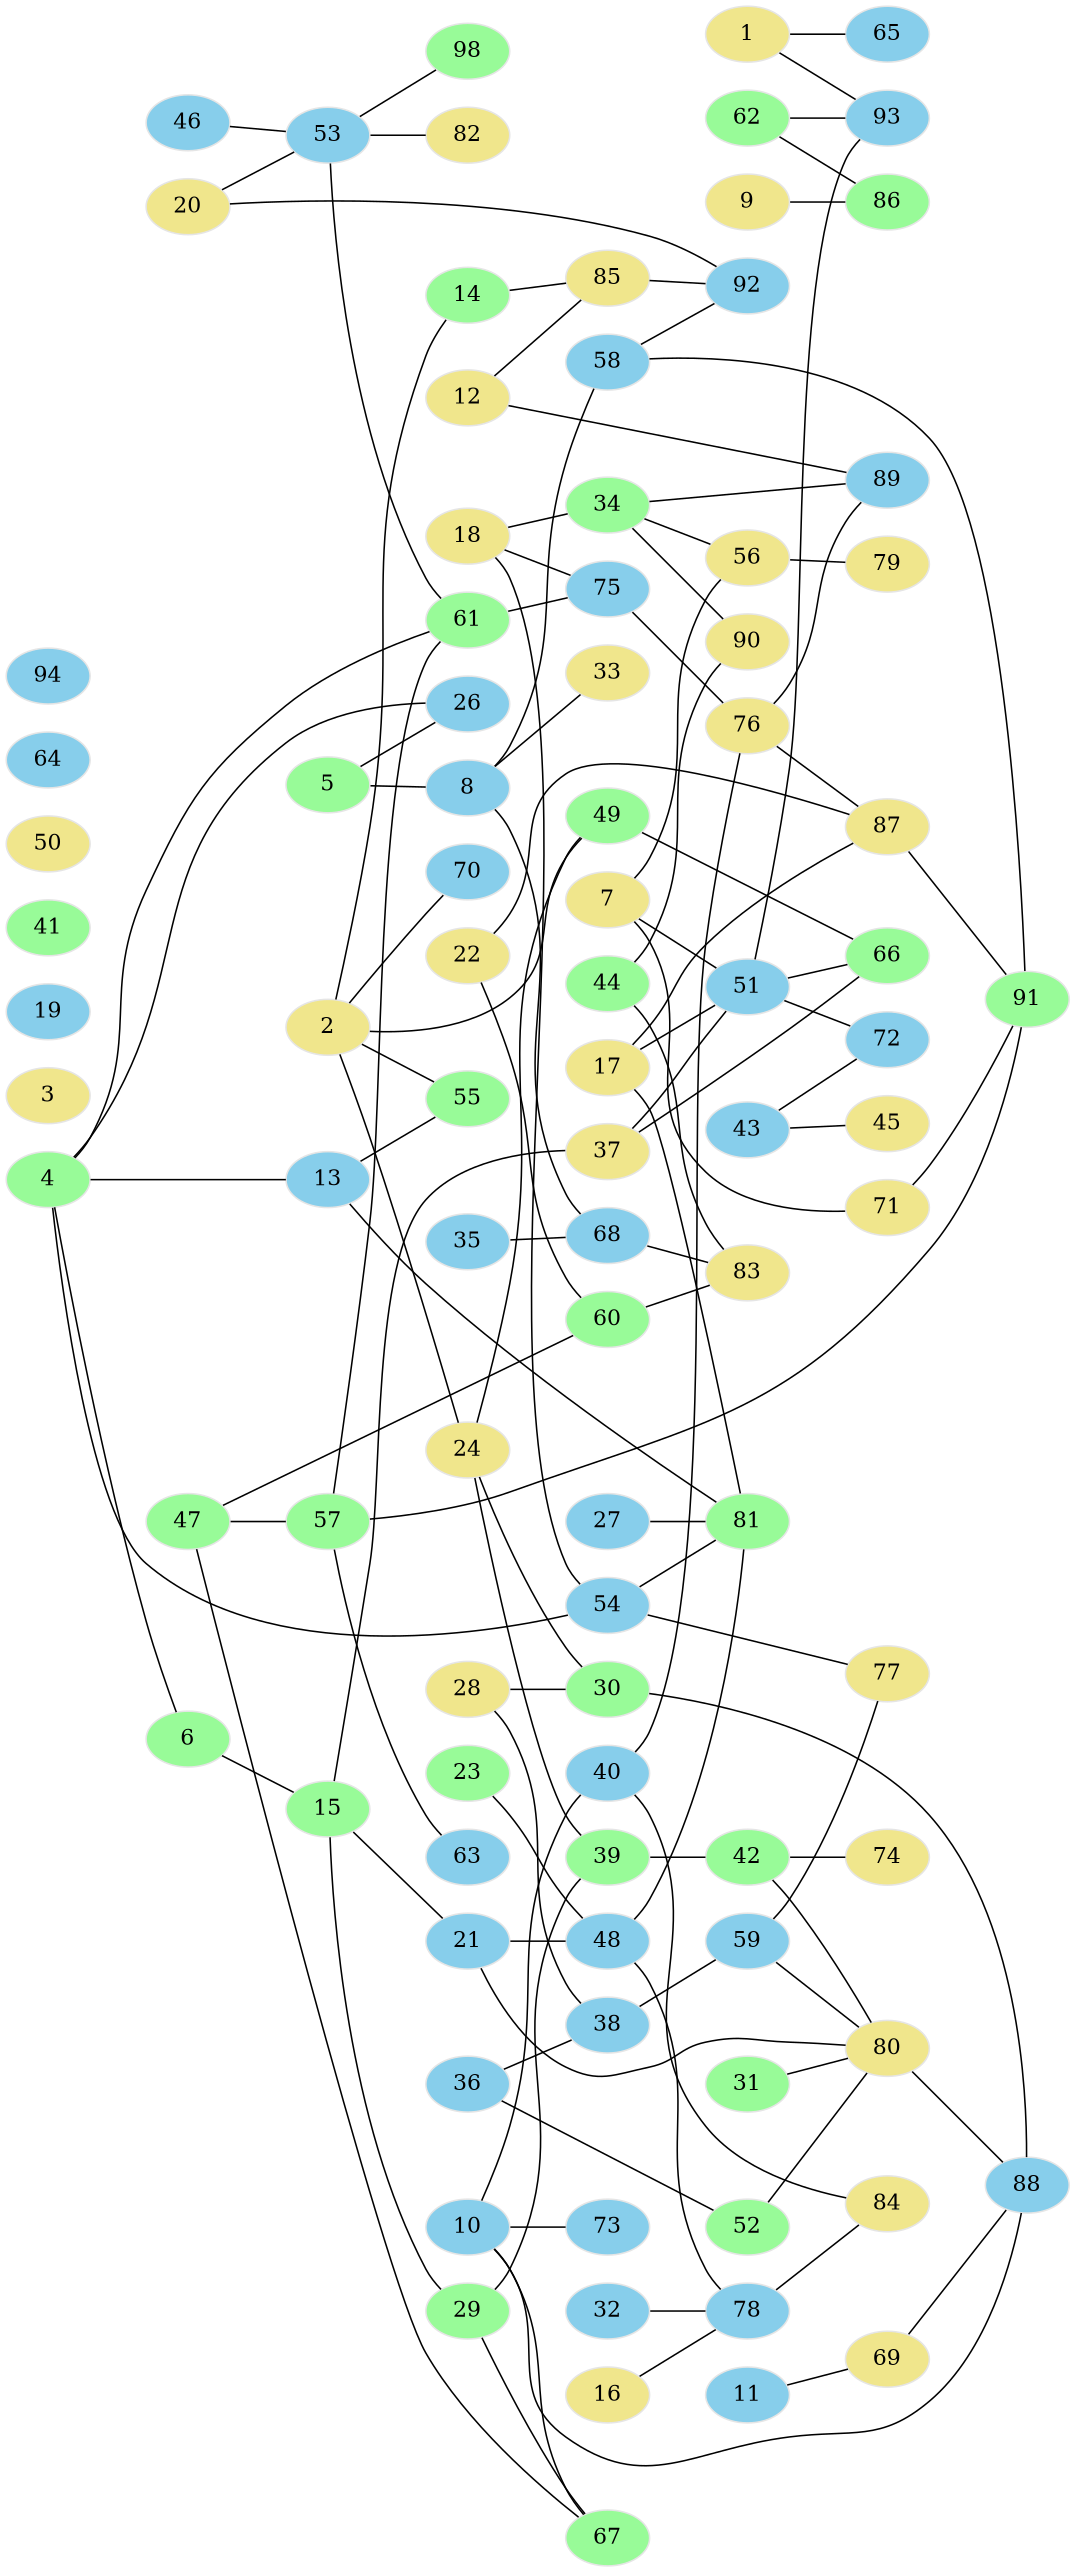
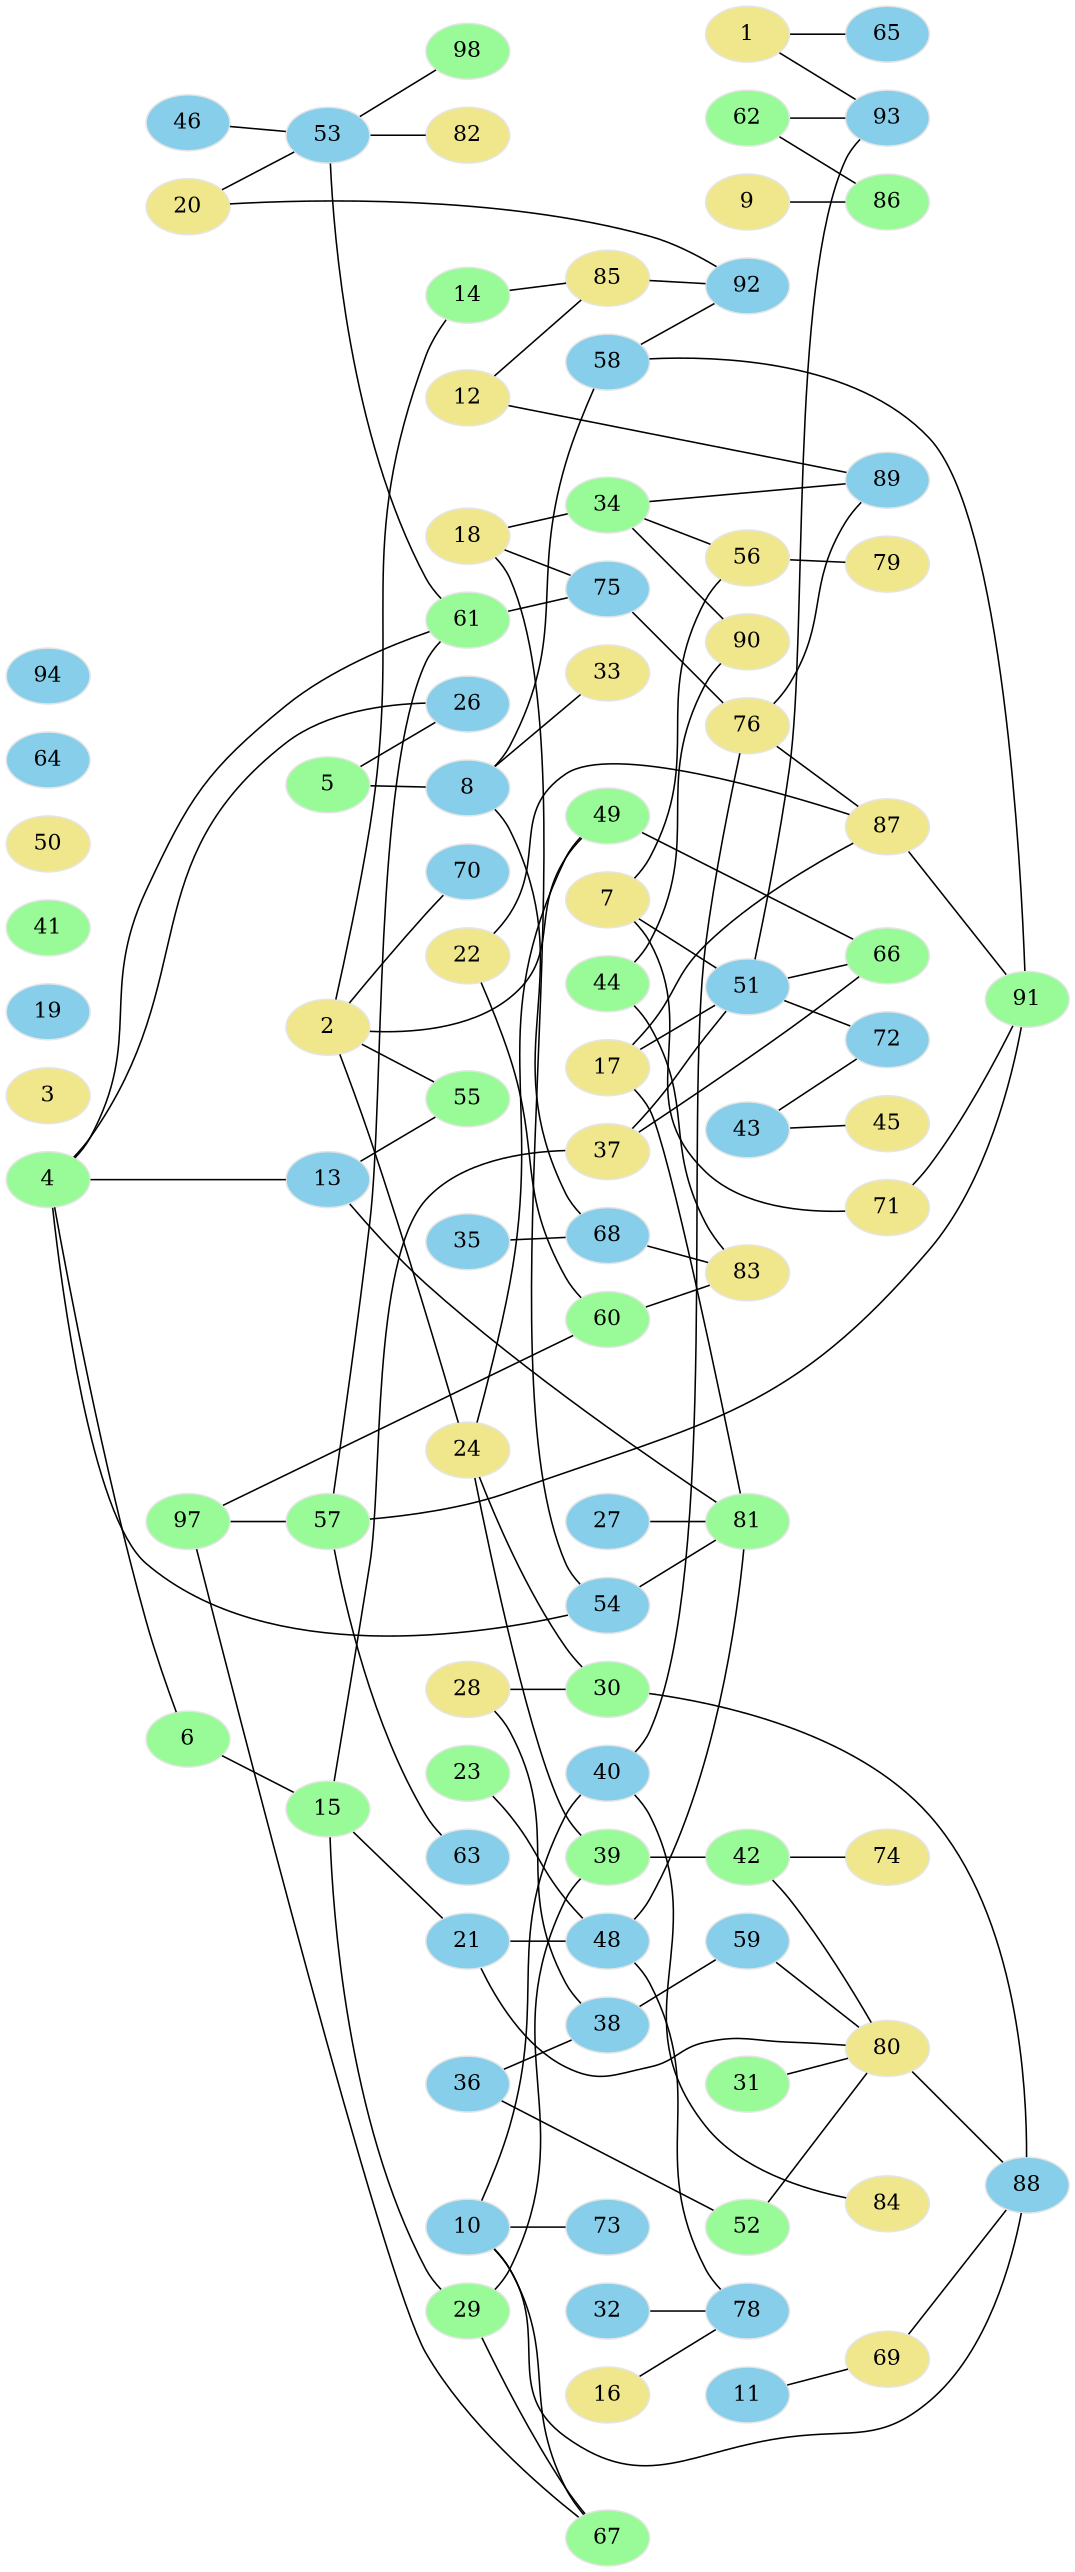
node "47": label "47" -> "97"
node "77": removed
edge "84" -- "78": removed
